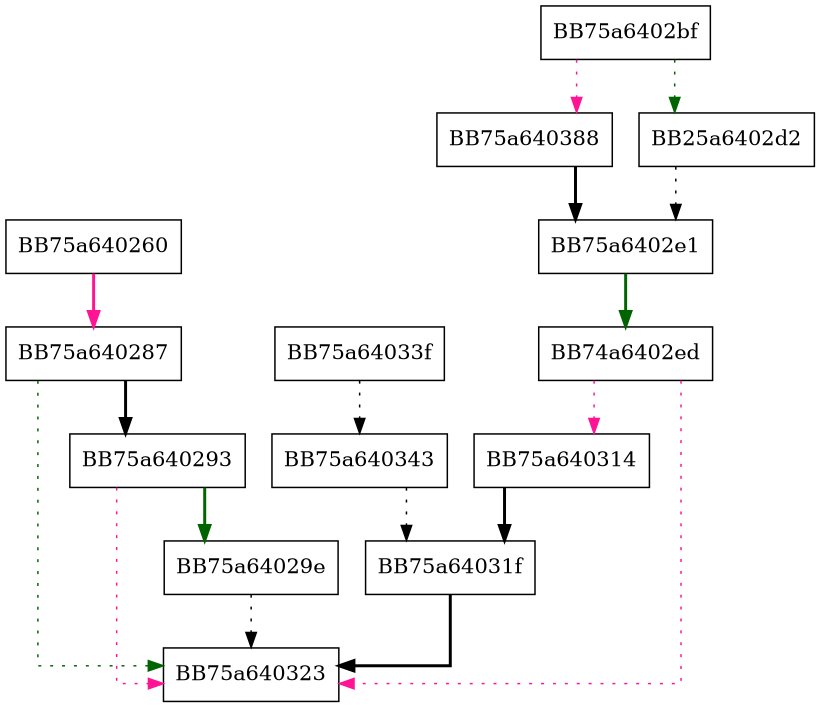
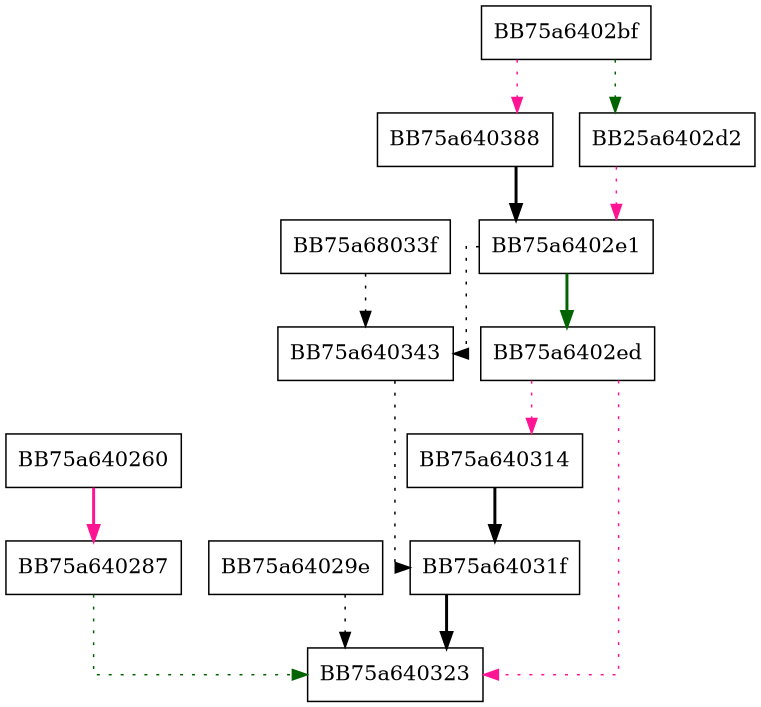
edge "BB25a6402d2" -> "BB75a6402e1": color black -> deeppink
edge "BB75a6402e1" -> "BB75a640343": added
node "BB75a64033f": label "BB75a64033f" -> "BB75a68033f"
node "BB74a6402ed": label "BB74a6402ed" -> "BB75a6402ed"
node "BB75a640293": removed
